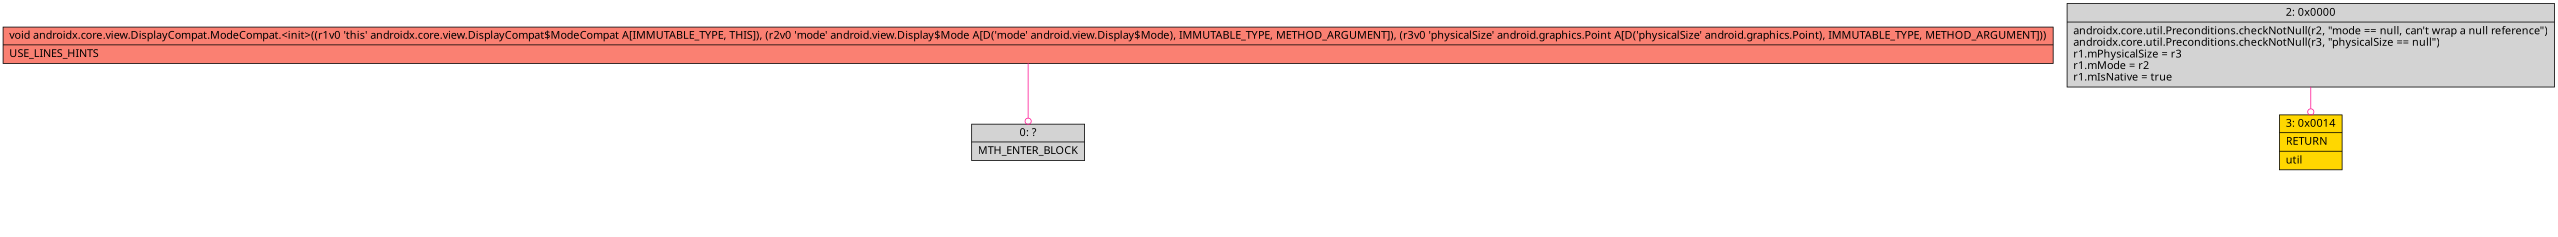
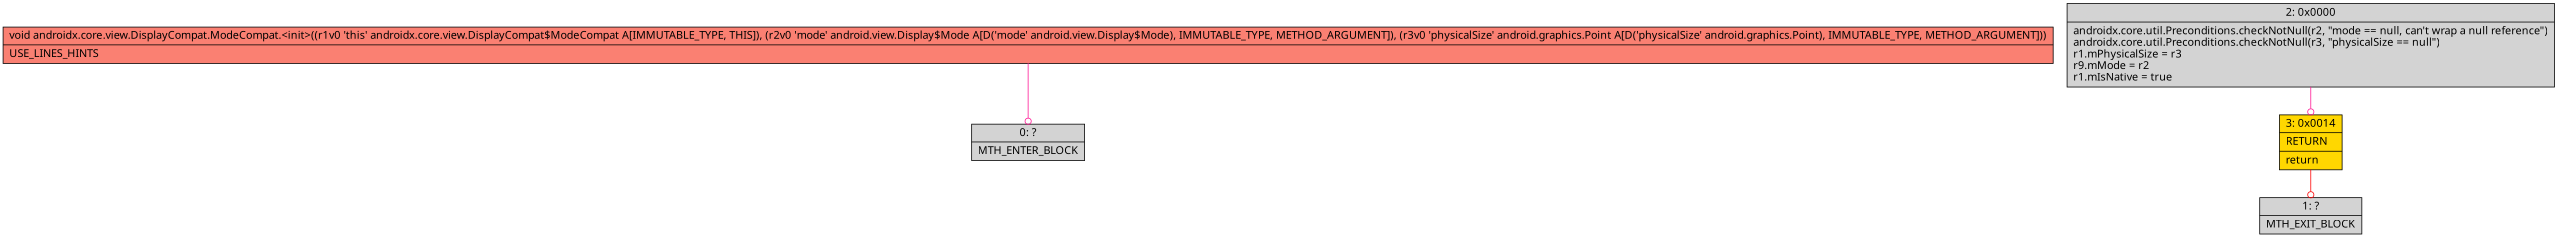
node "2: 0x0000": text "r1.mMode = r2" -> "r9.mMode = r2"
node "3: 0x0014": text "util" -> "return"
node "1: ?": added
